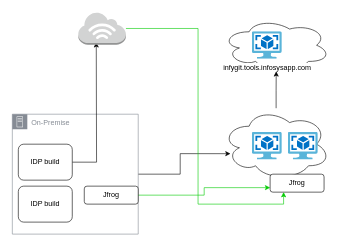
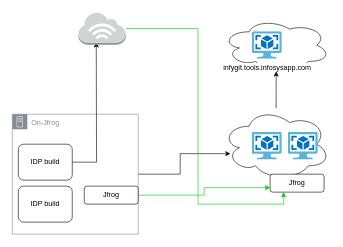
node "On-Premise": label "On-Premise" -> "On-Jfrog"
